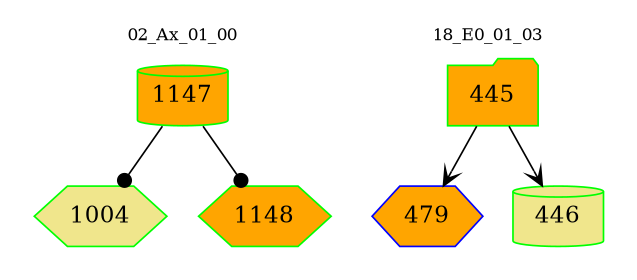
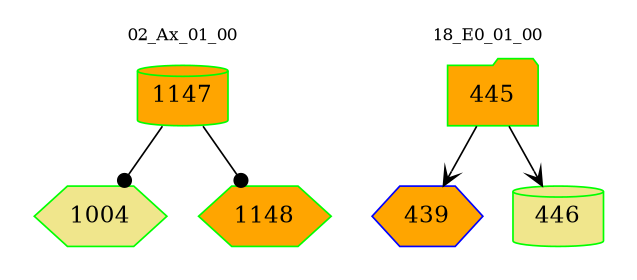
cluster "18_E0_01_03": label "18_E0_01_03" -> "18_E0_01_00"
node "479": label "479" -> "439"
